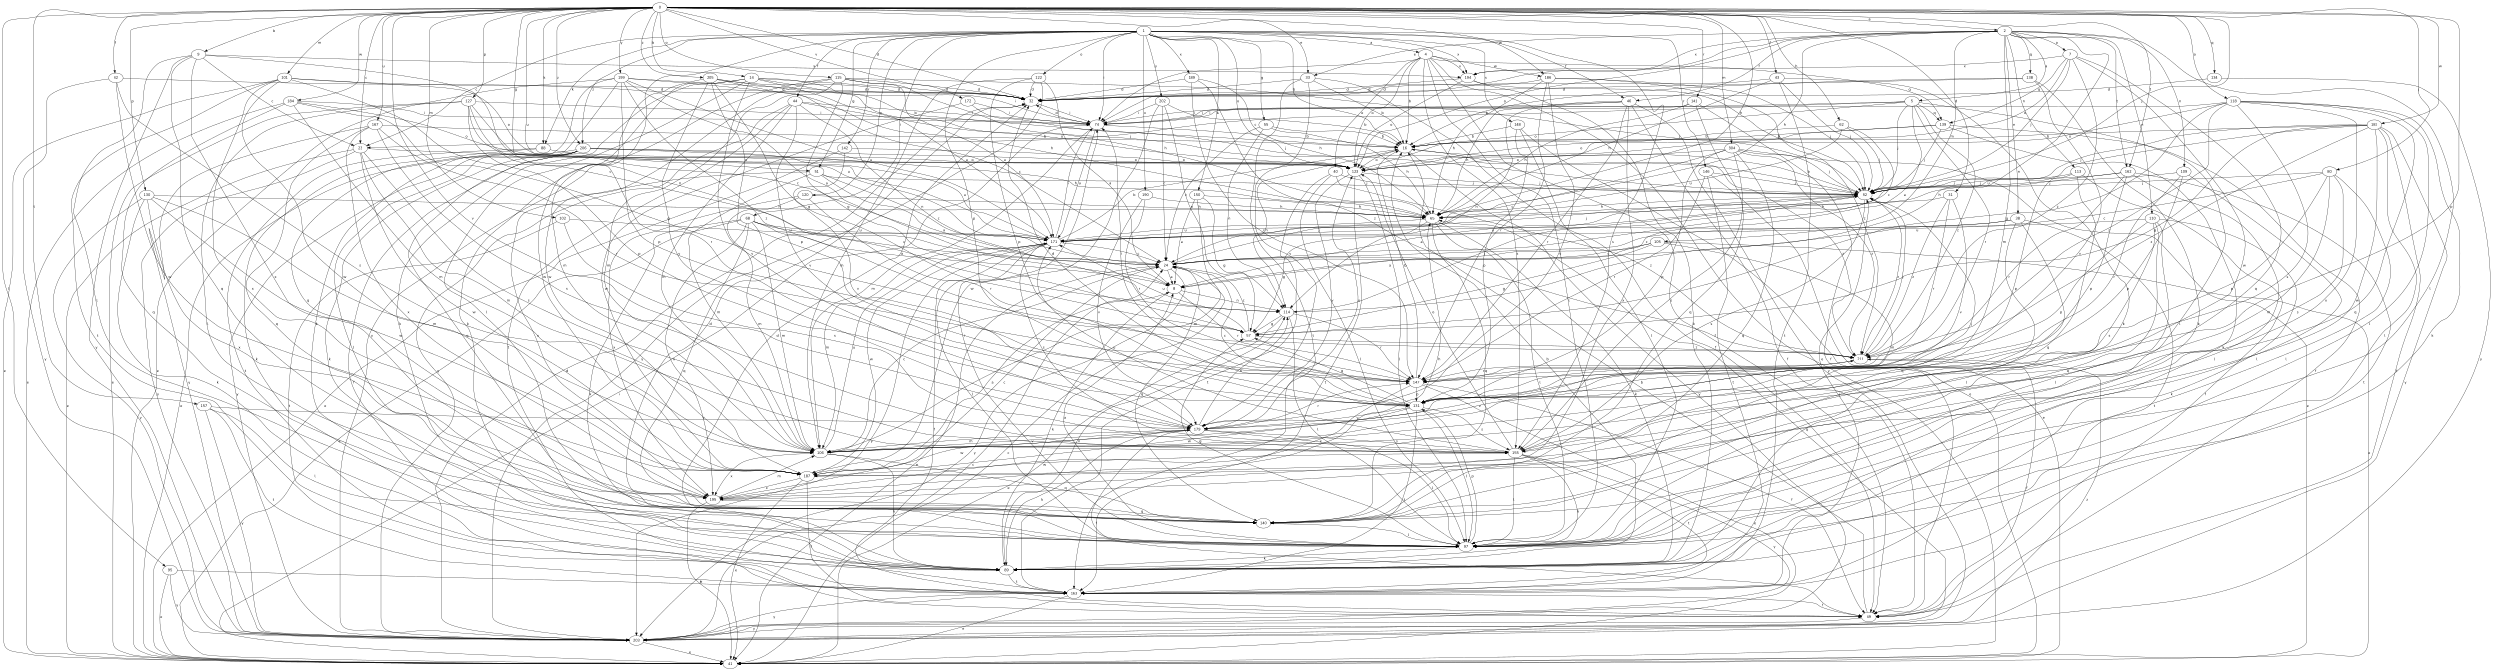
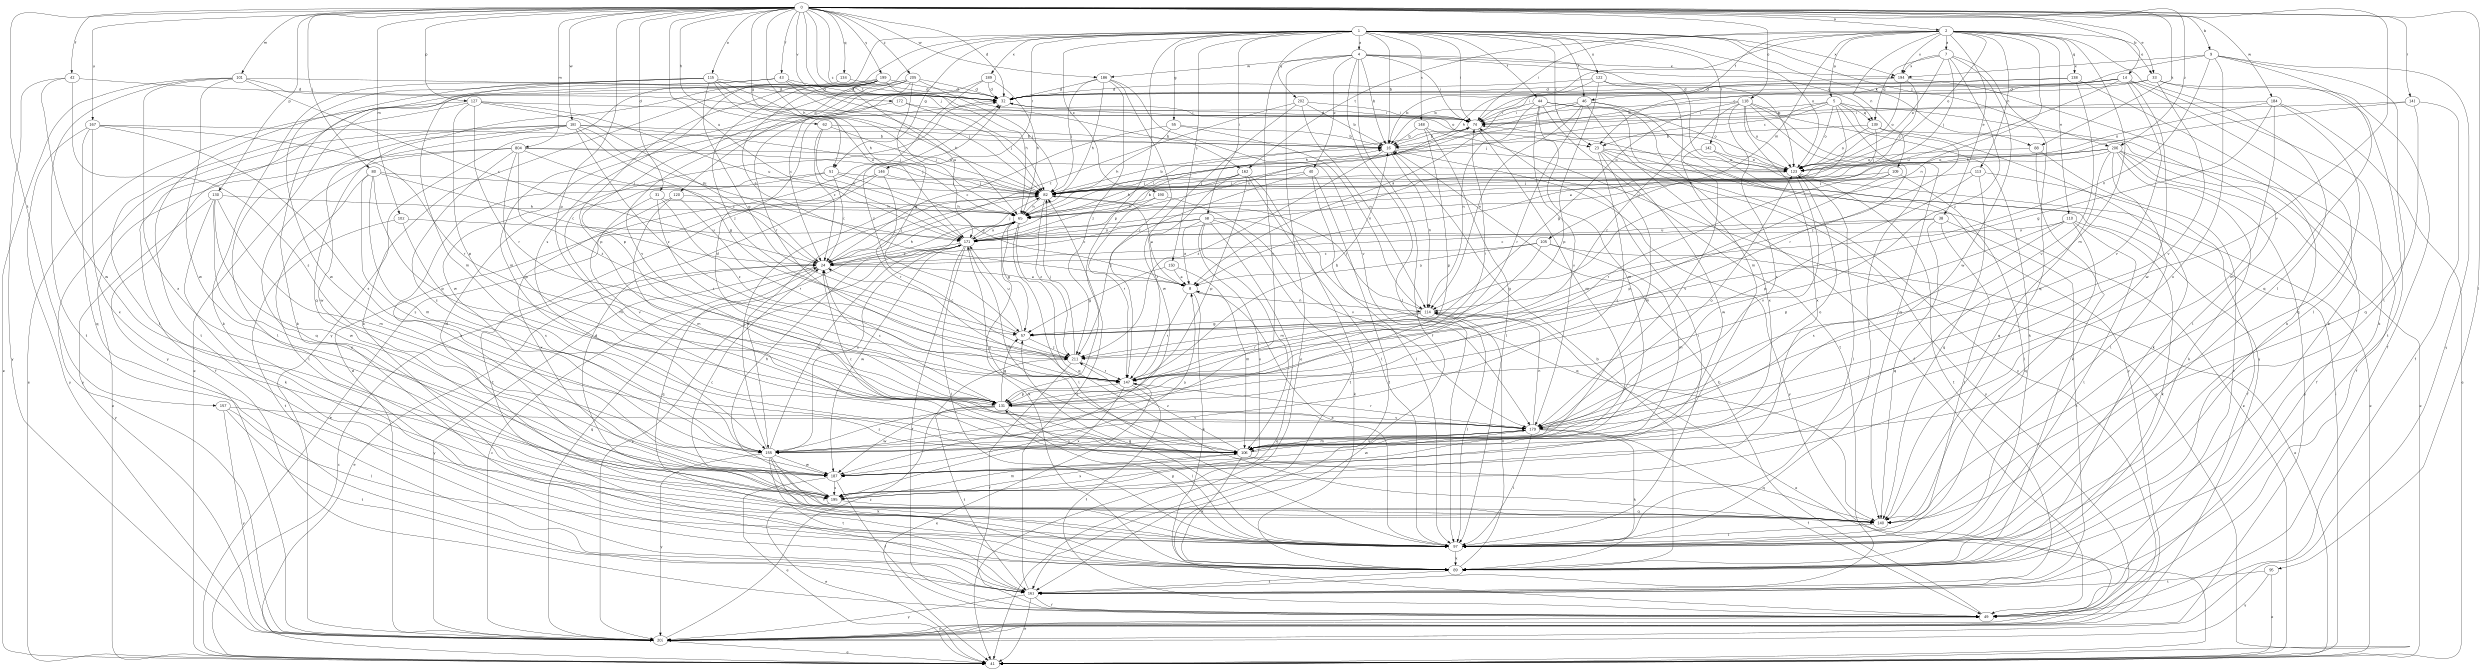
edge "150" -> "65": now "24" -> "65"
